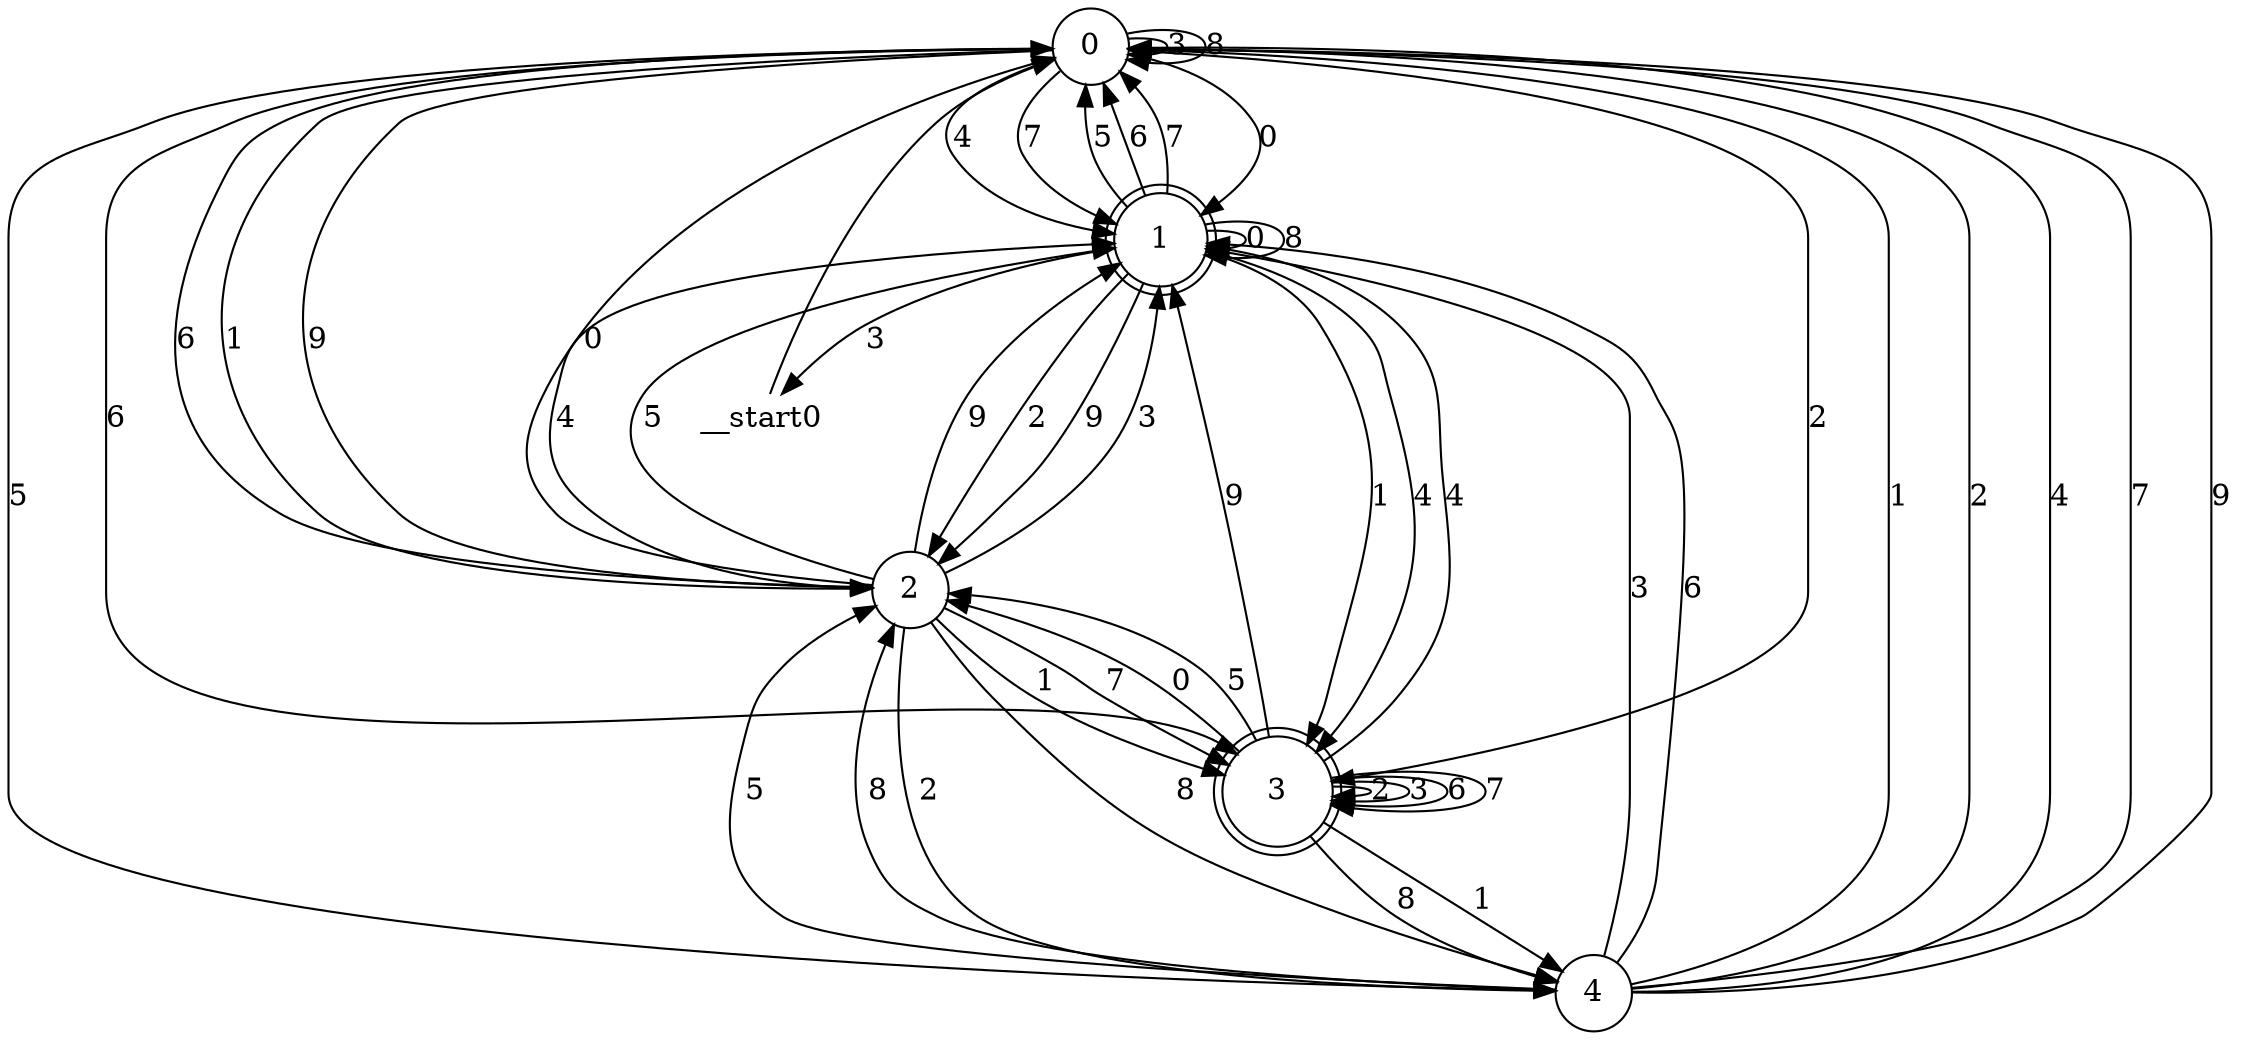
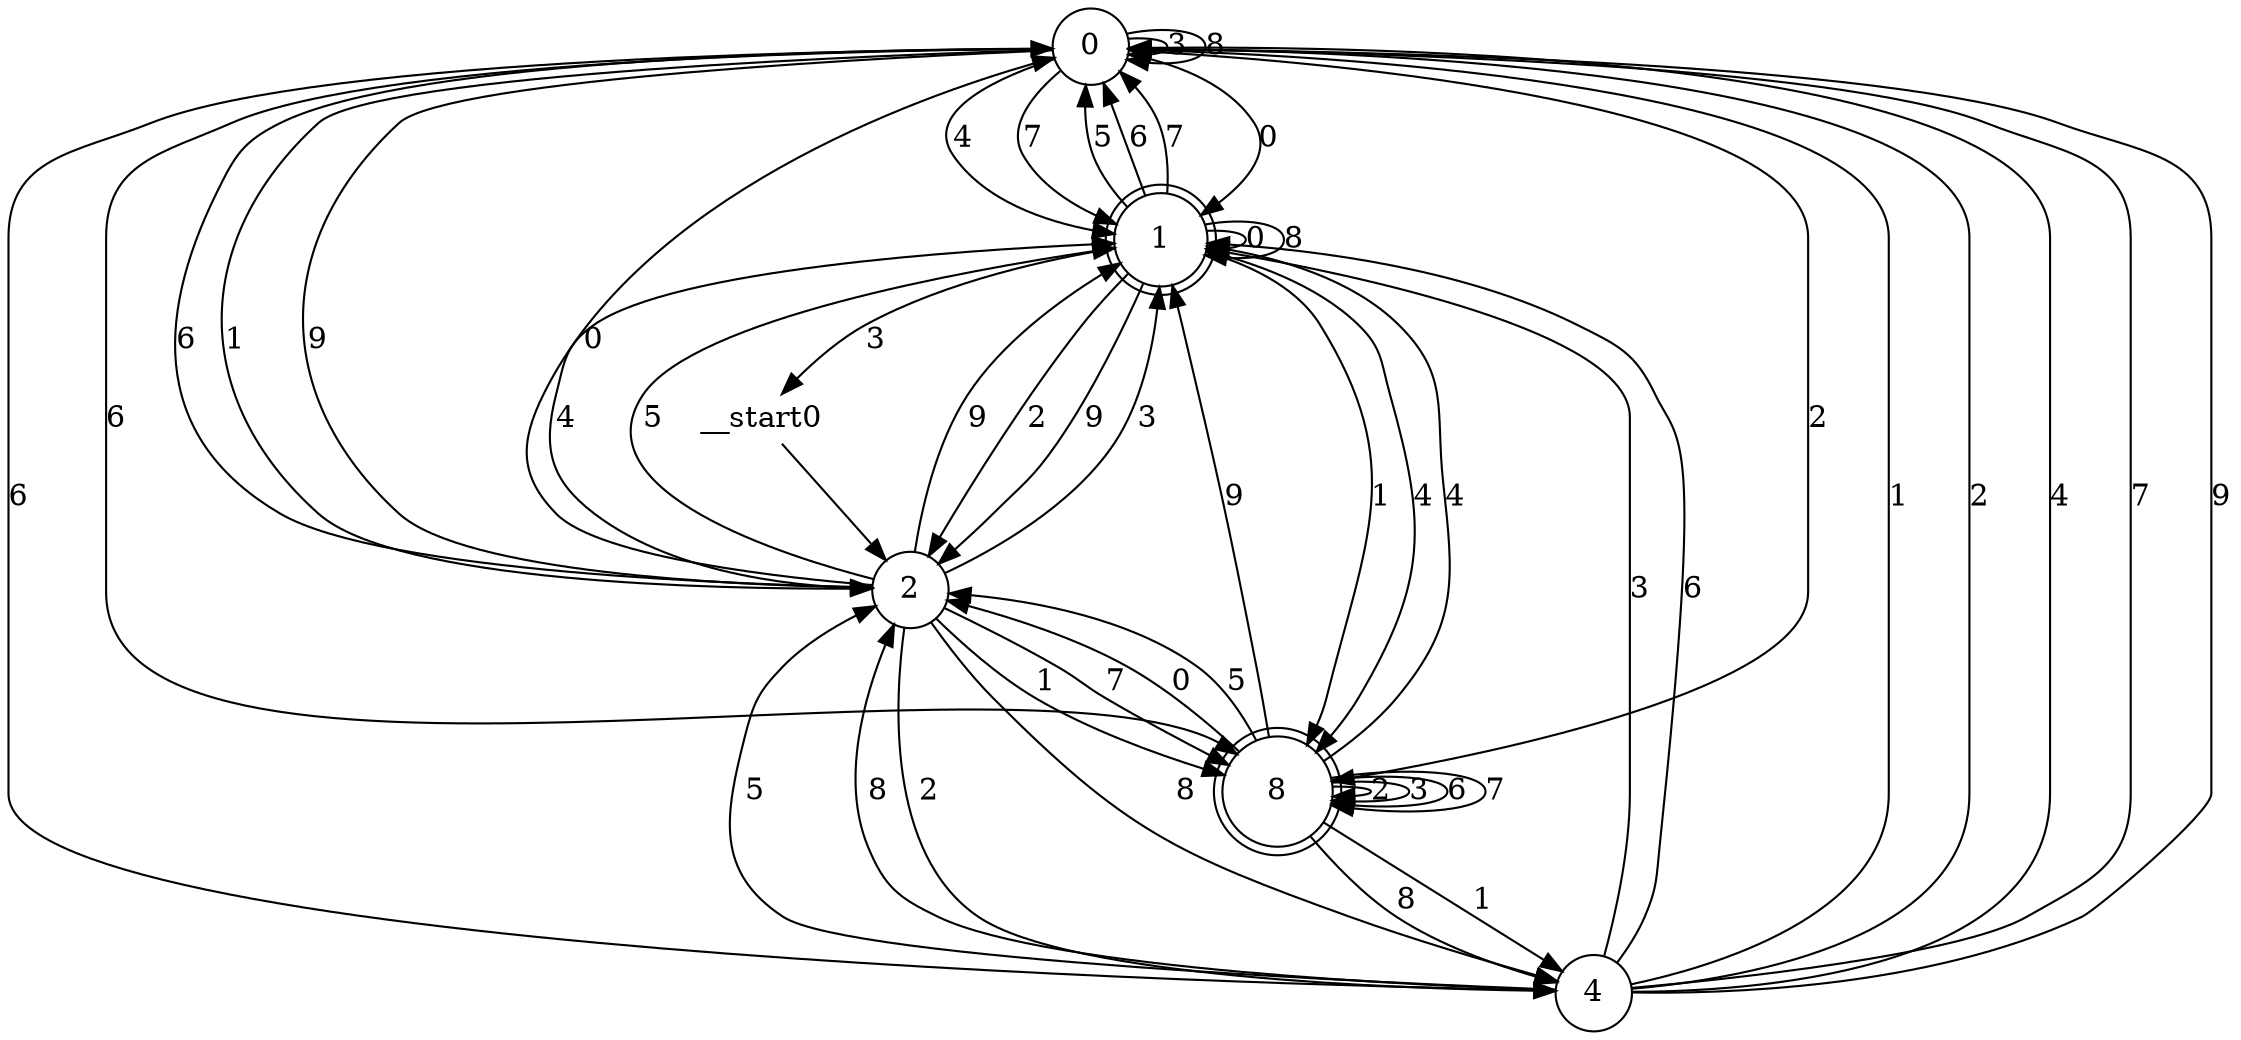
edge "__start0" -> "0": now "__start0" -> "2"
edge "0" -> "4": label "5" -> "6"
node "3": label "3" -> "8"
